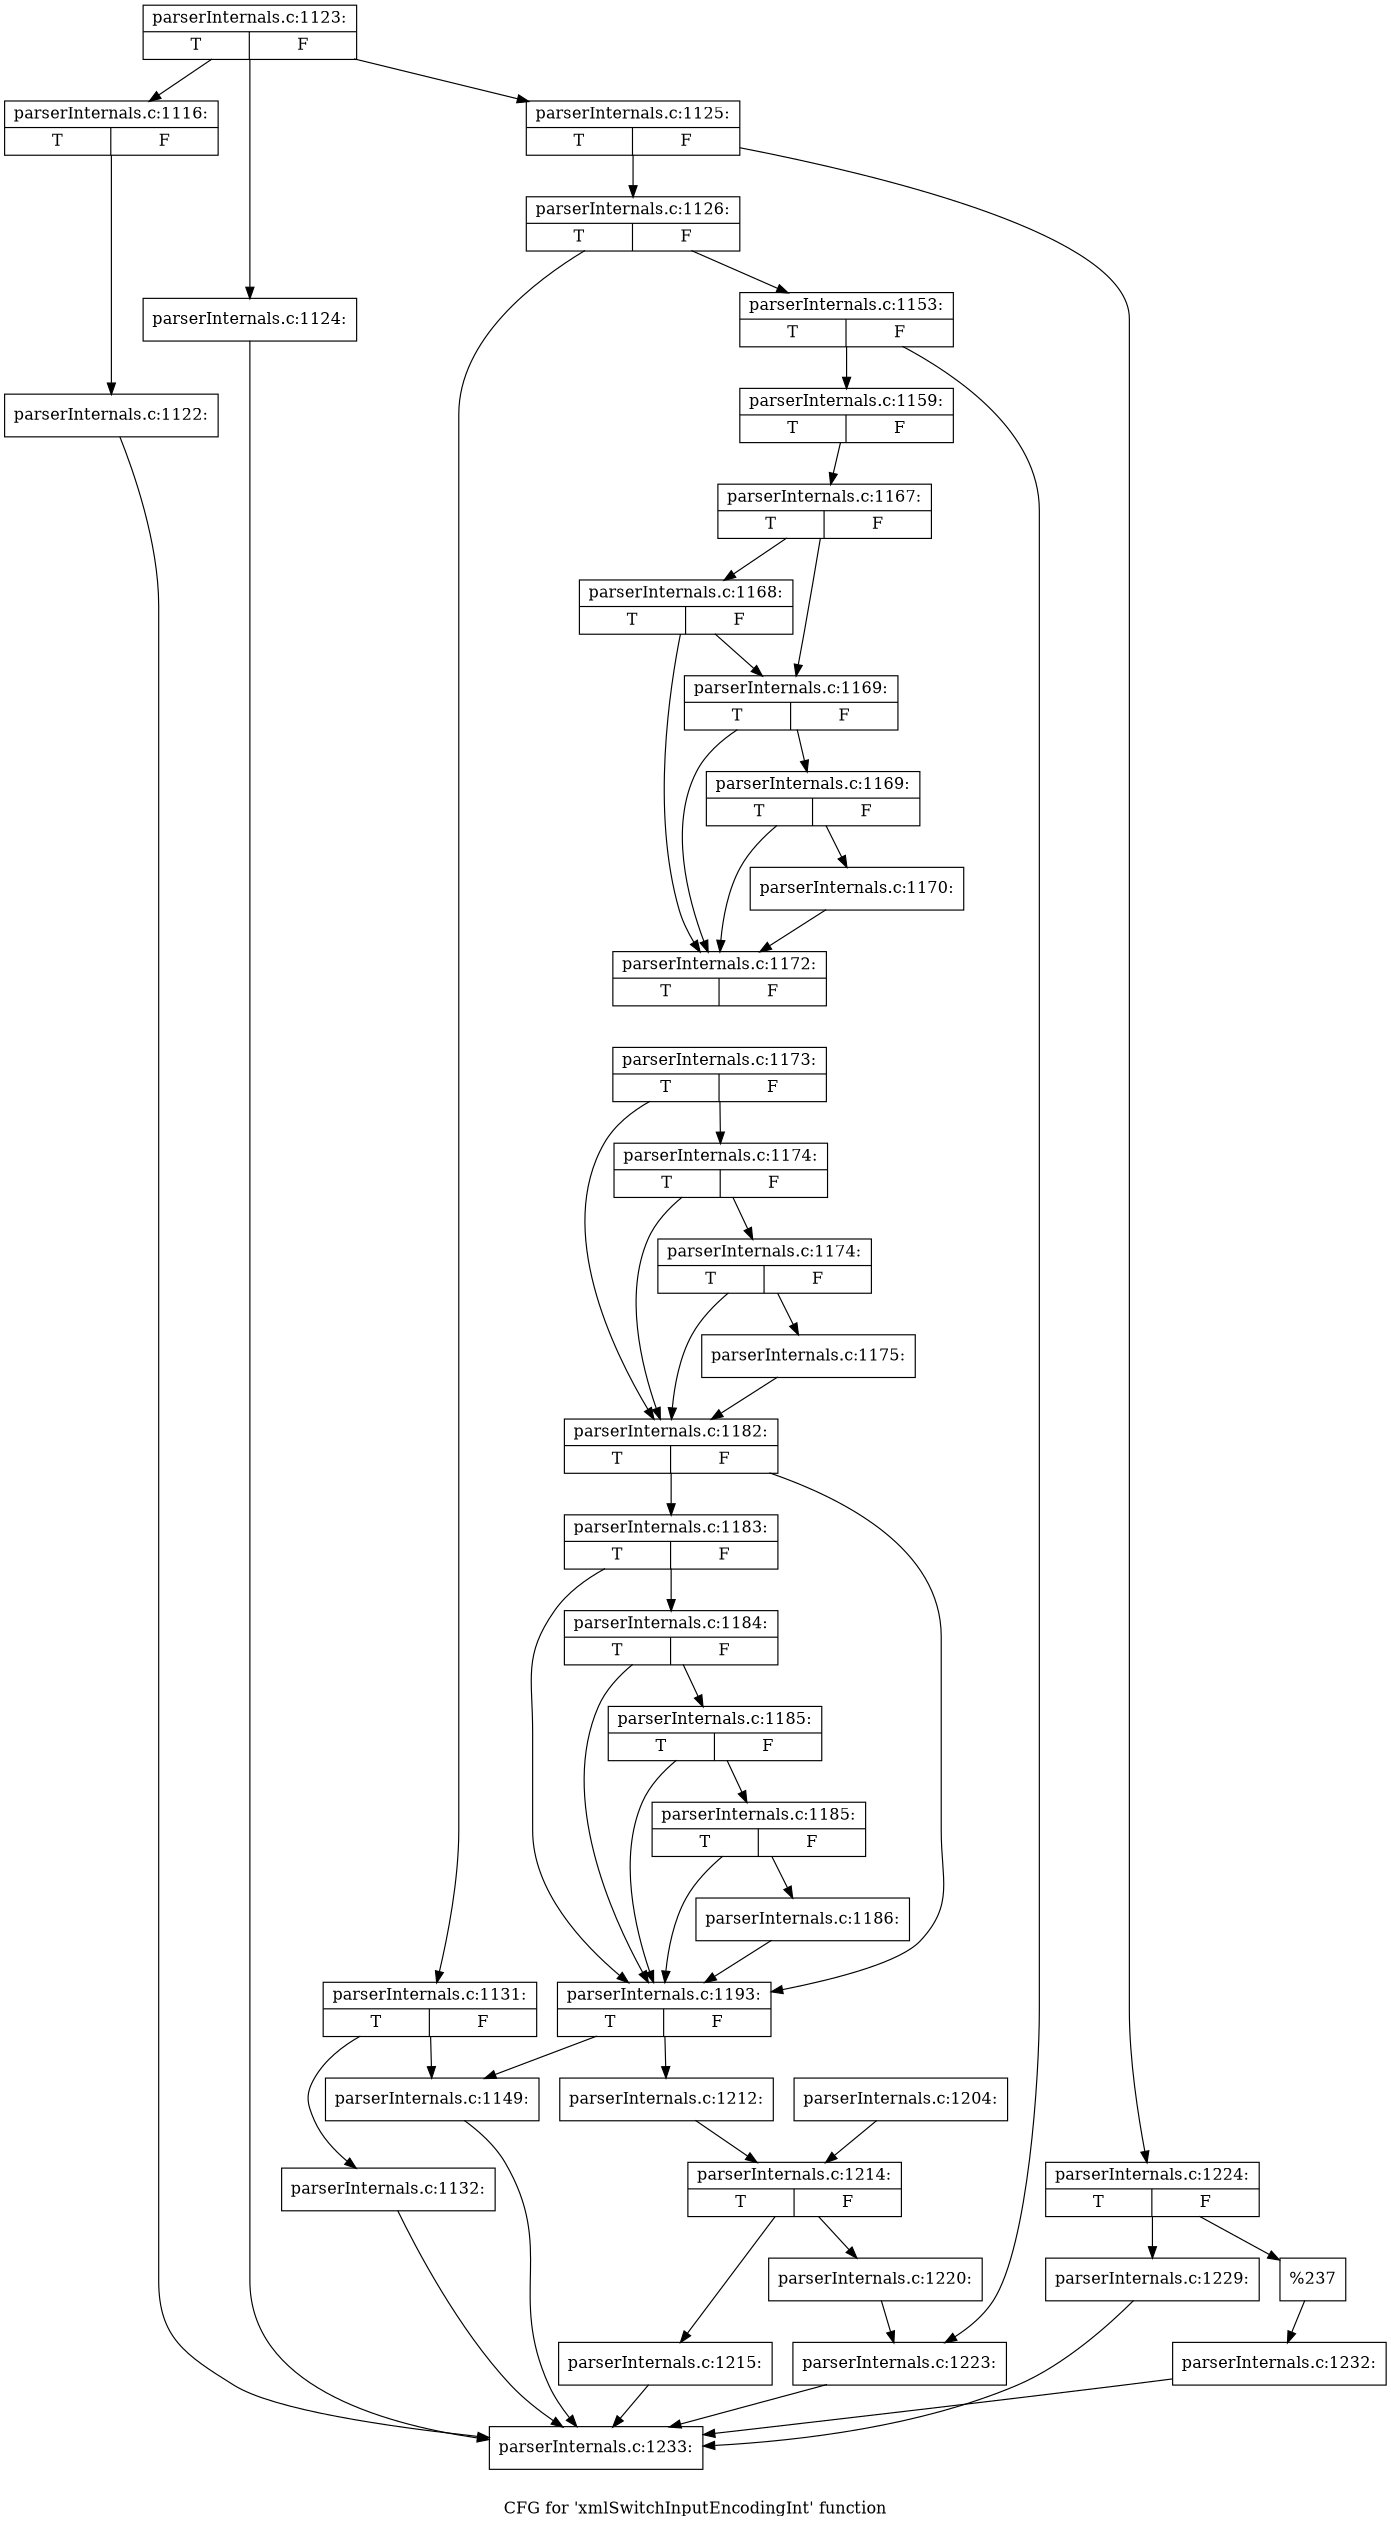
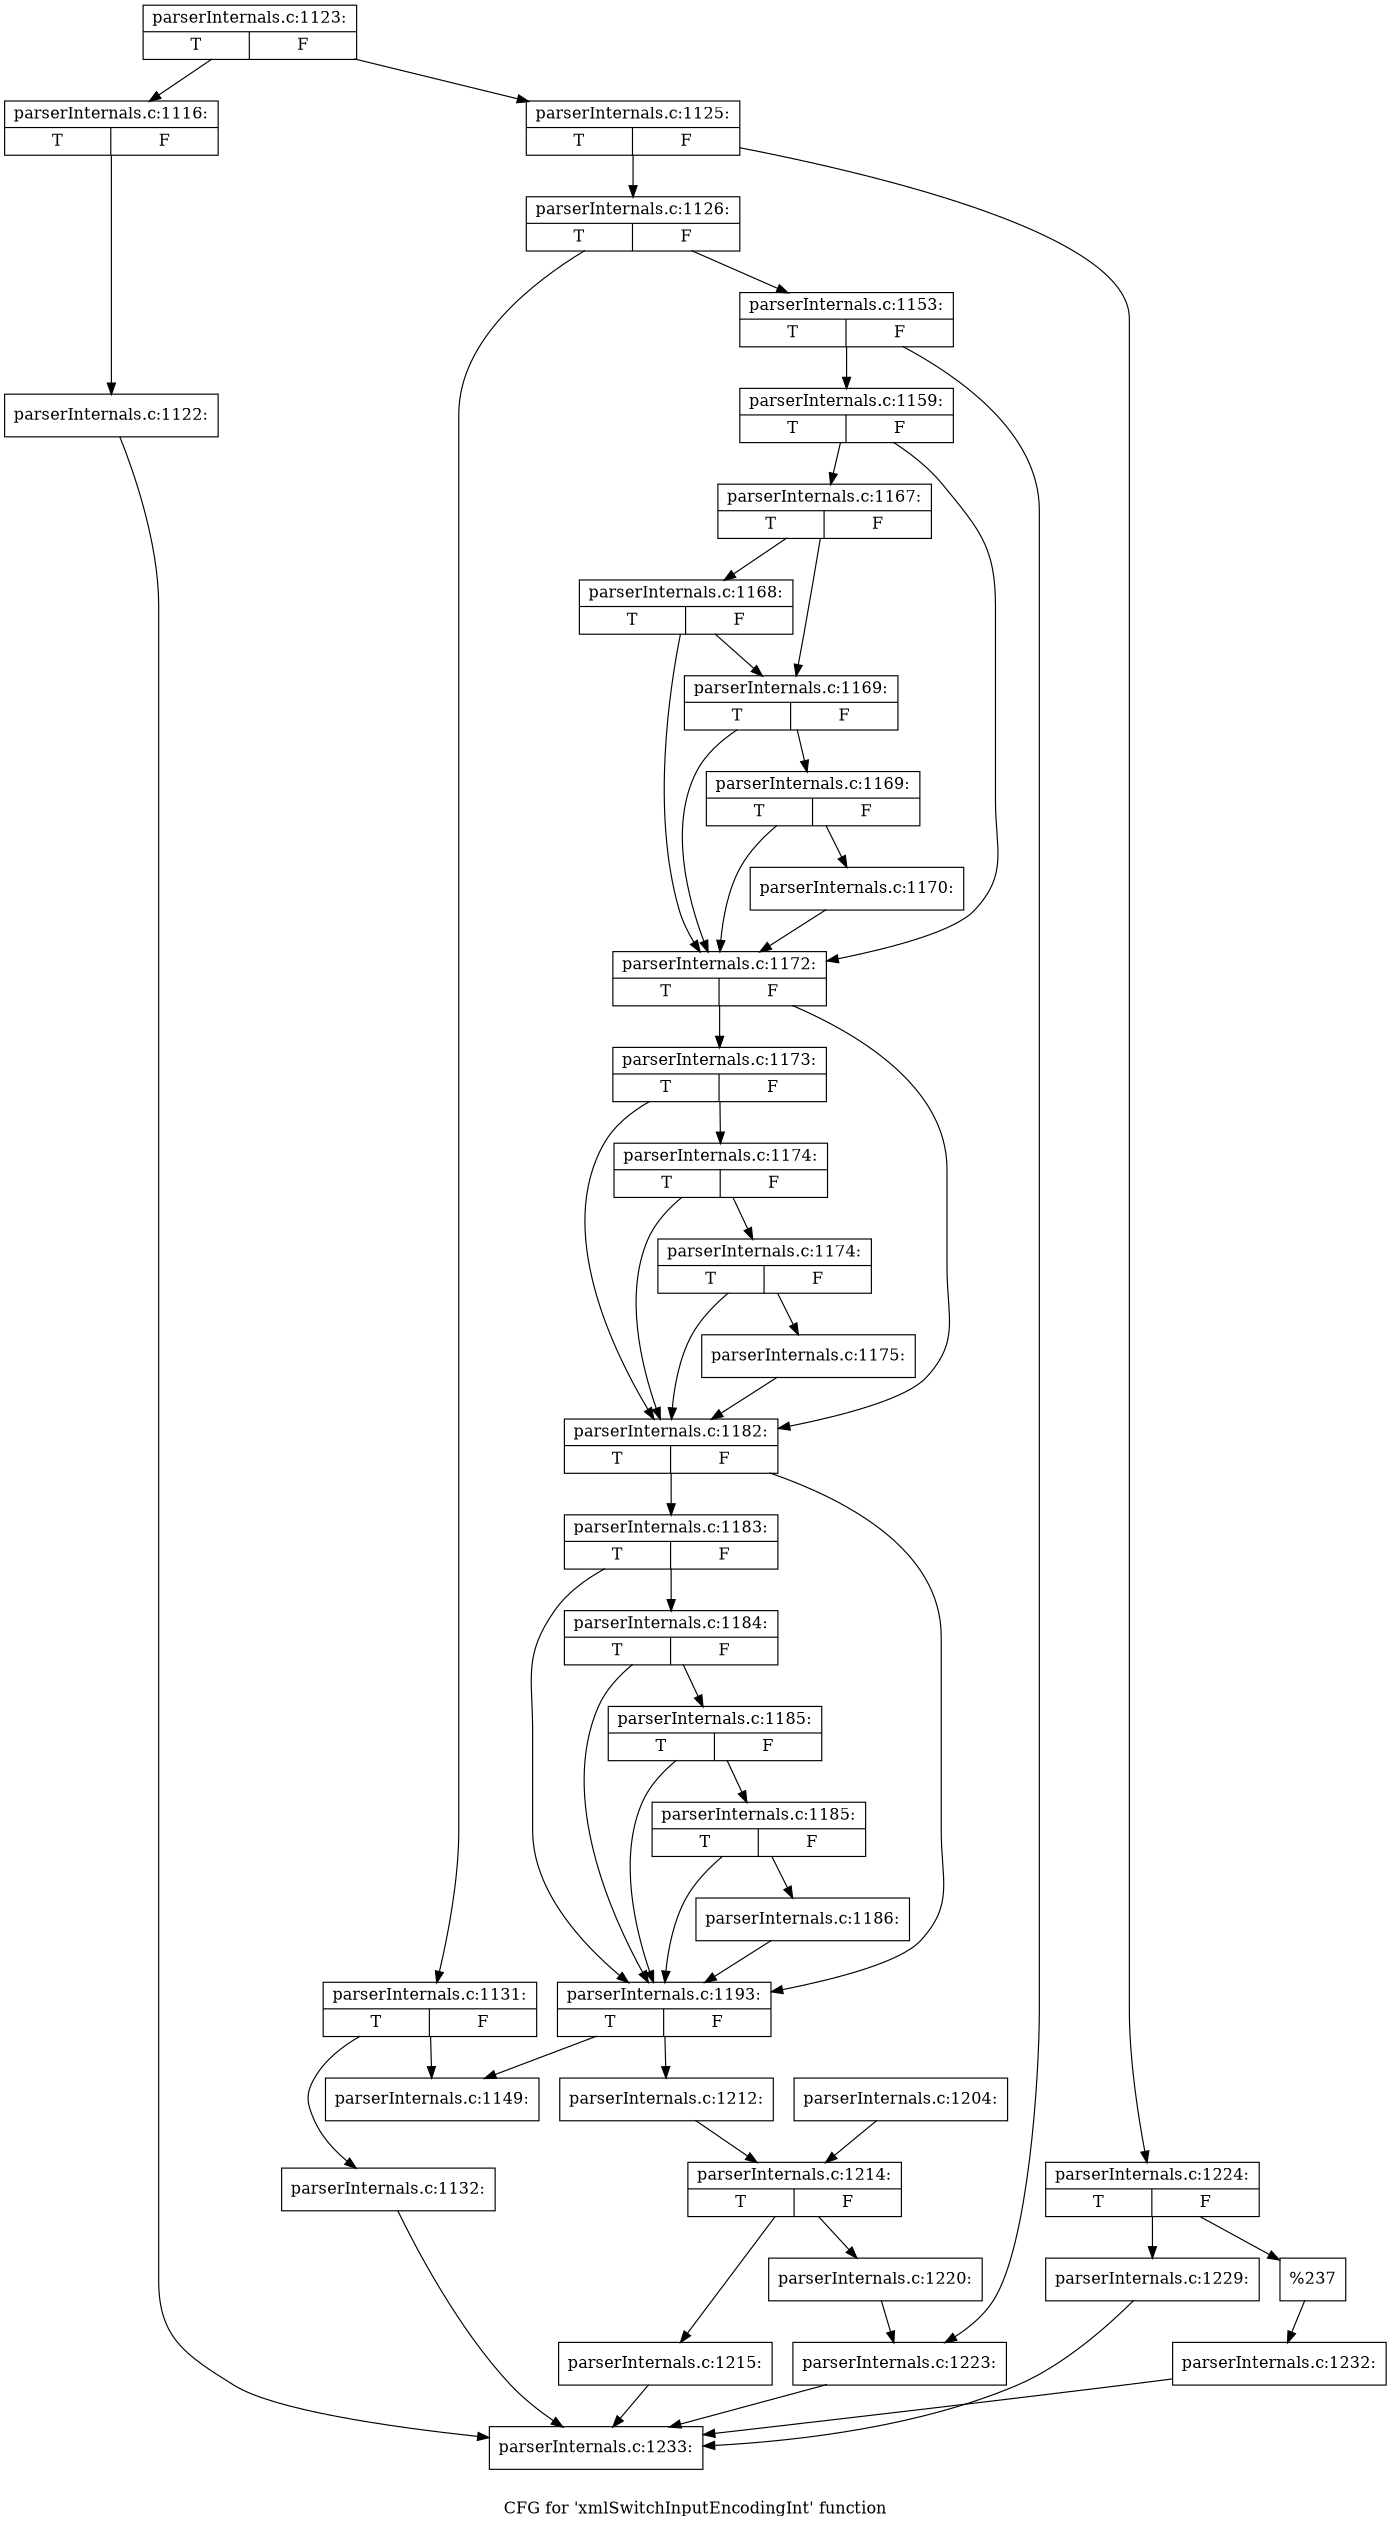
node "parserInternals.c:1124:": removed
edge "parserInternals.c:1159:" -> "parserInternals.c:1172:": added
edge "parserInternals.c:1172:" -> "parserInternals.c:1173:": added
edge "parserInternals.c:1172:" -> "parserInternals.c:1182:": added
edge "parserInternals.c:1149:" -> "parserInternals.c:1233:": removed
